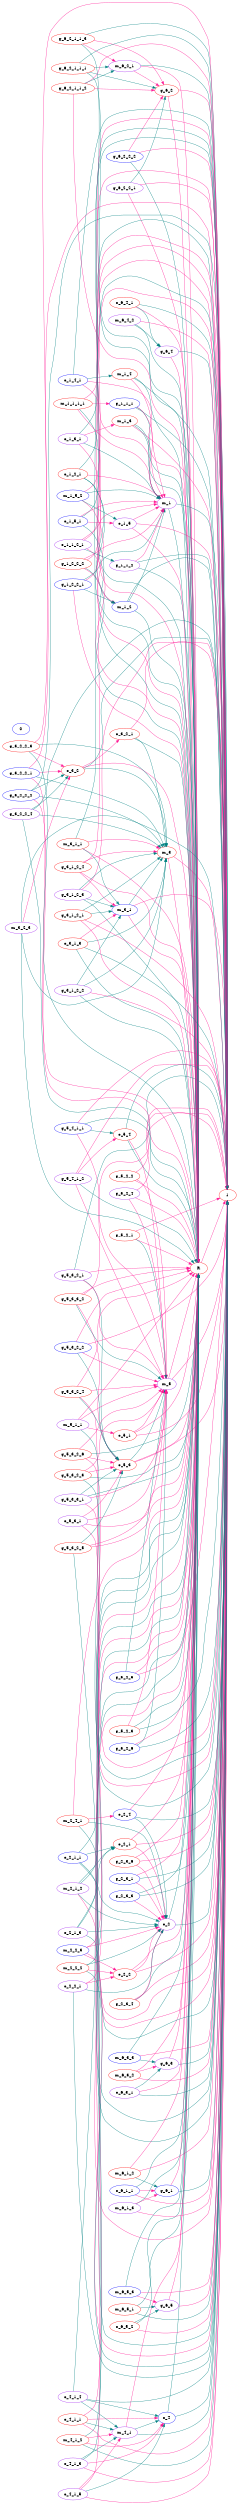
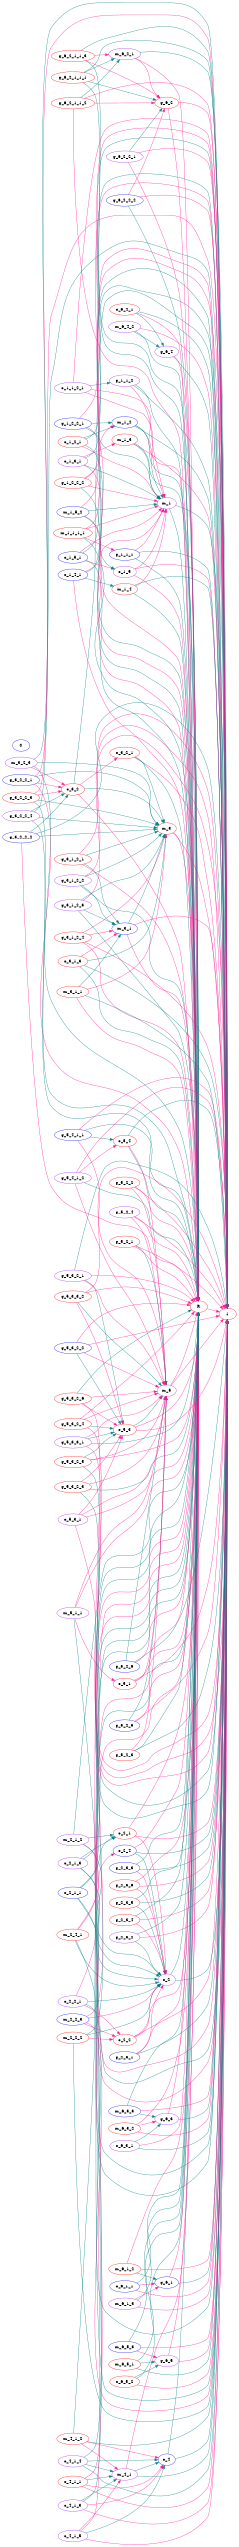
node "g_2_3_5": added
node "g_2_3_2": added
